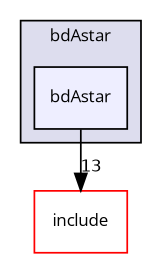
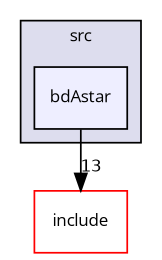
cluster "bdAstar": label "bdAstar" -> "src"
